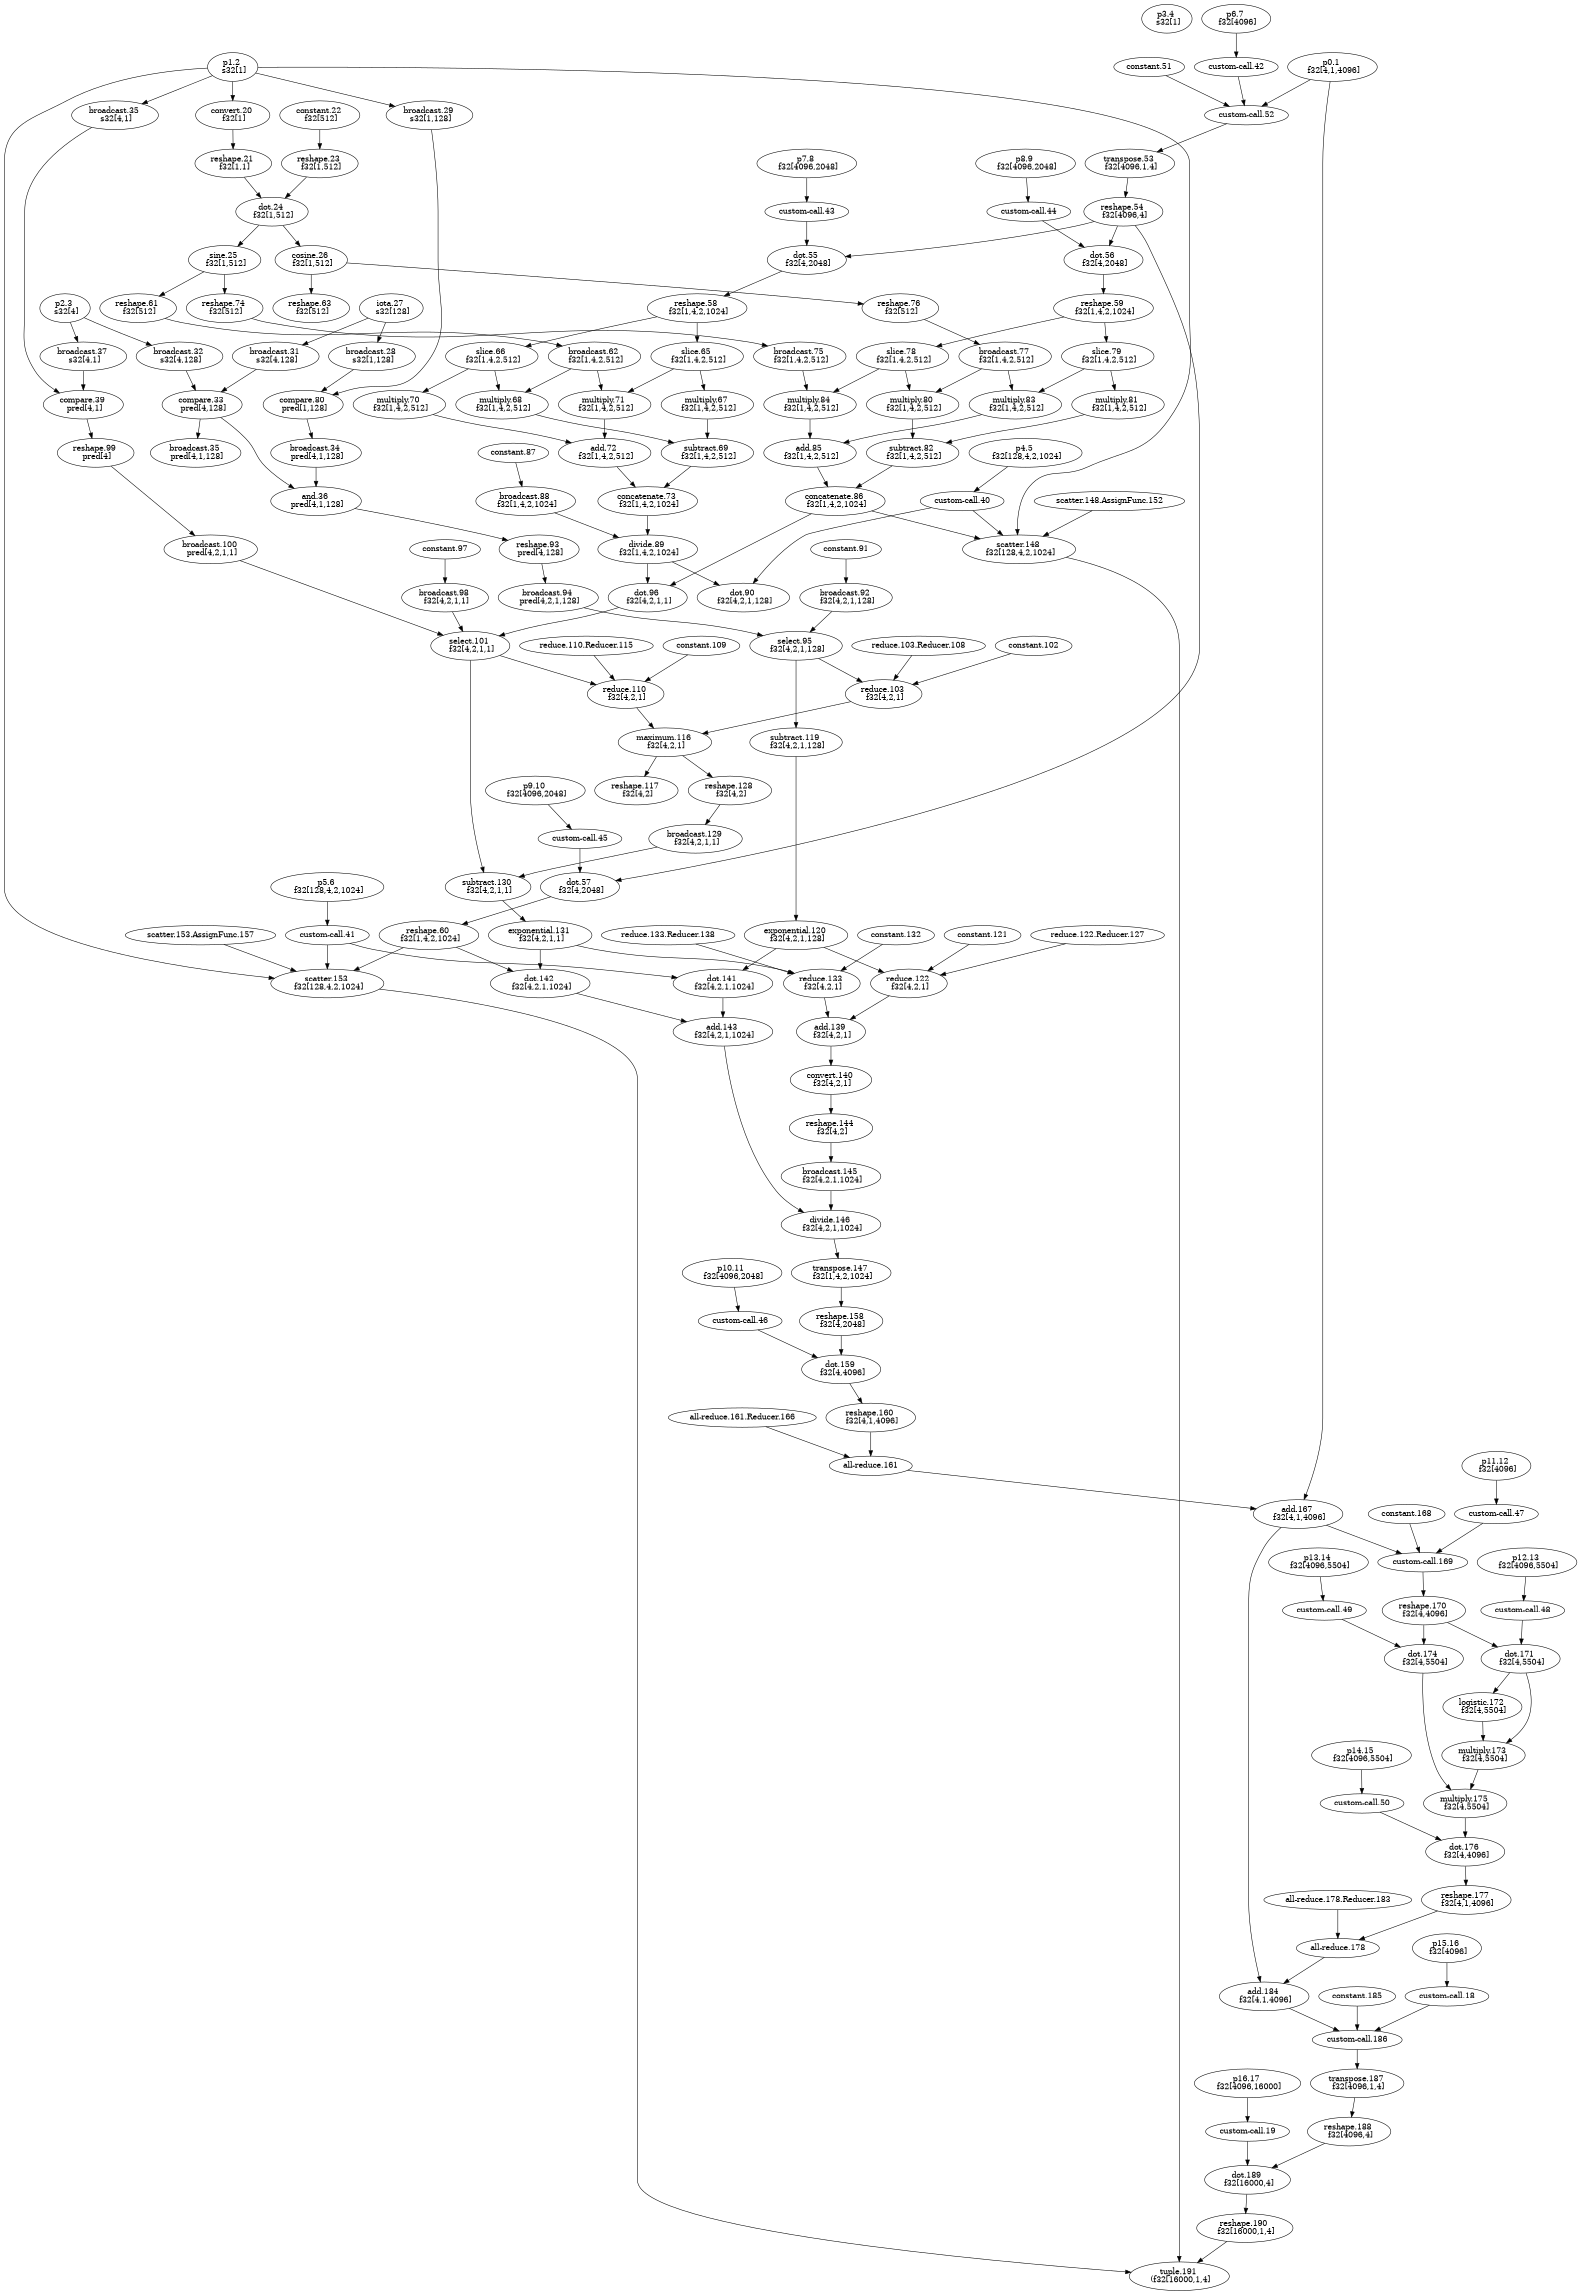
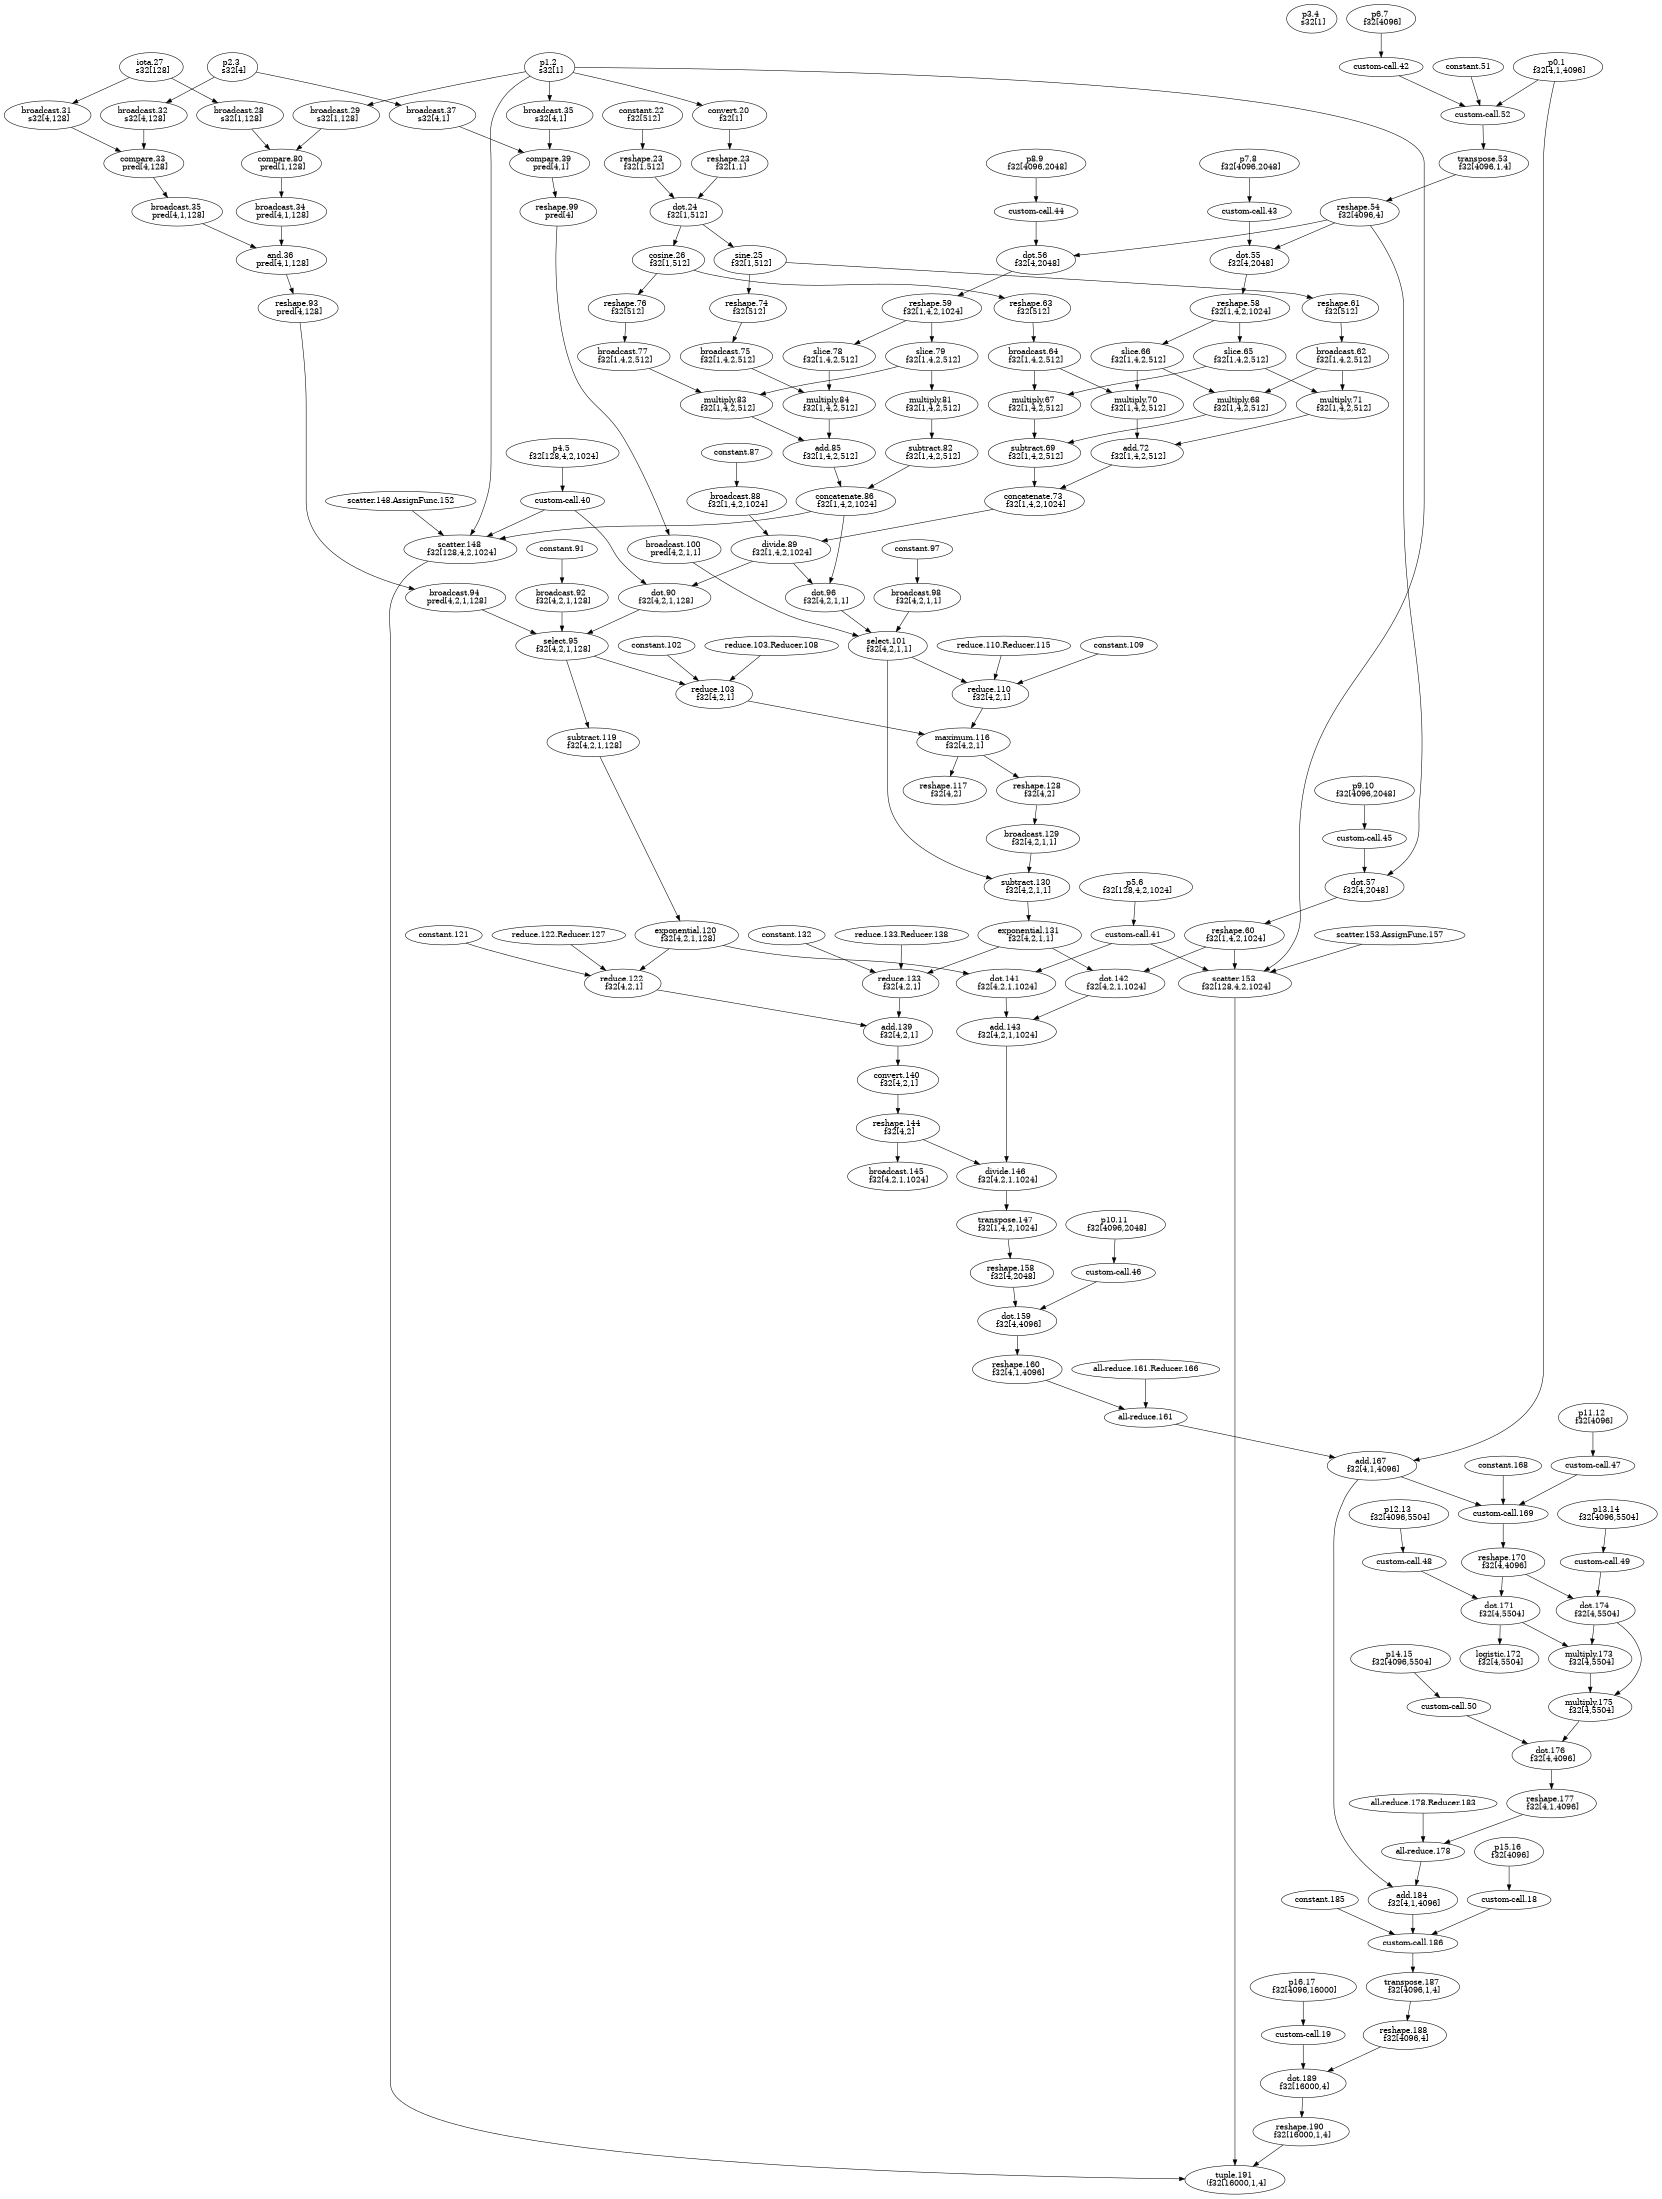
node "reshape.21 f32[1,1]": label "reshape.21 f32[1,1]" -> "reshape.23 f32[1,1]"
node "broadcast.64 f32[1,4,2,512]": added
node "multiply.80 f32[1,4,2,512]": removed
edge "compare.33 pred[4,128]" -> "and.36 pred[4,1,128]": now "broadcast.35 pred[4,1,128]" -> "and.36 pred[4,1,128]"
edge "dot.90 f32[4,2,1,128]" -> "select.95 f32[4,2,1,128]": added
edge "broadcast.145 f32[4,2,1,1024]" -> "divide.146 f32[4,2,1,1024]": now "reshape.144 f32[4,2]" -> "divide.146 f32[4,2,1,1024]"
edge "logistic.172 f32[4,5504]" -> "multiply.173 f32[4,5504]": now "dot.174 f32[4,5504]" -> "multiply.173 f32[4,5504]"
